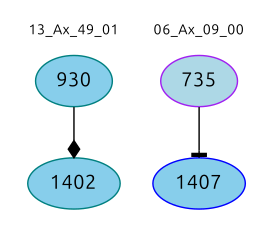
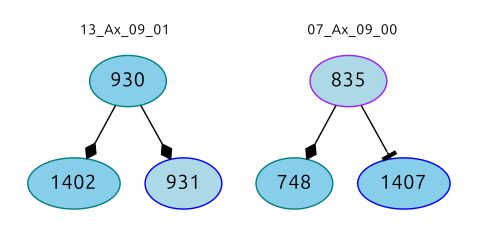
cluster "13_Ax_49_01": label "13_Ax_49_01" -> "13_Ax_09_01"
cluster "06_Ax_09_00": label "06_Ax_09_00" -> "07_Ax_09_00"
node "735": label "735" -> "835"
node "931": added
node "748": added
